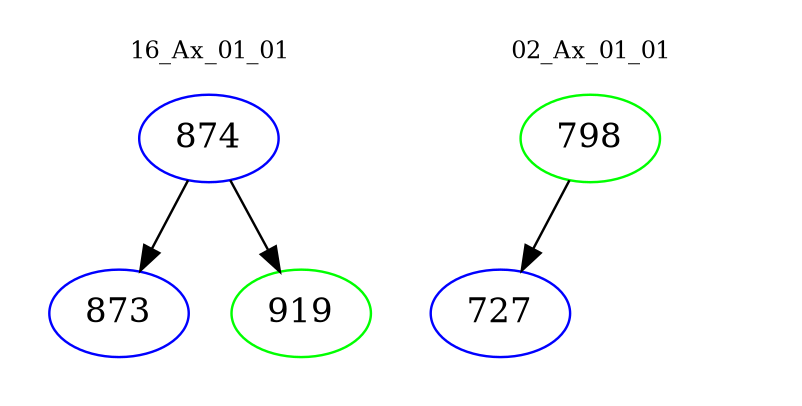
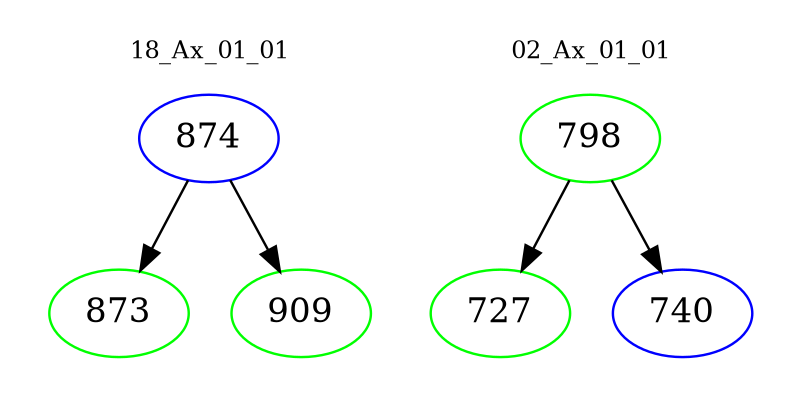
cluster "16_Ax_01_01": label "16_Ax_01_01" -> "18_Ax_01_01"
node "873": color blue -> green
node "919": label "919" -> "909"
node "727": color blue -> green
node "740": added
